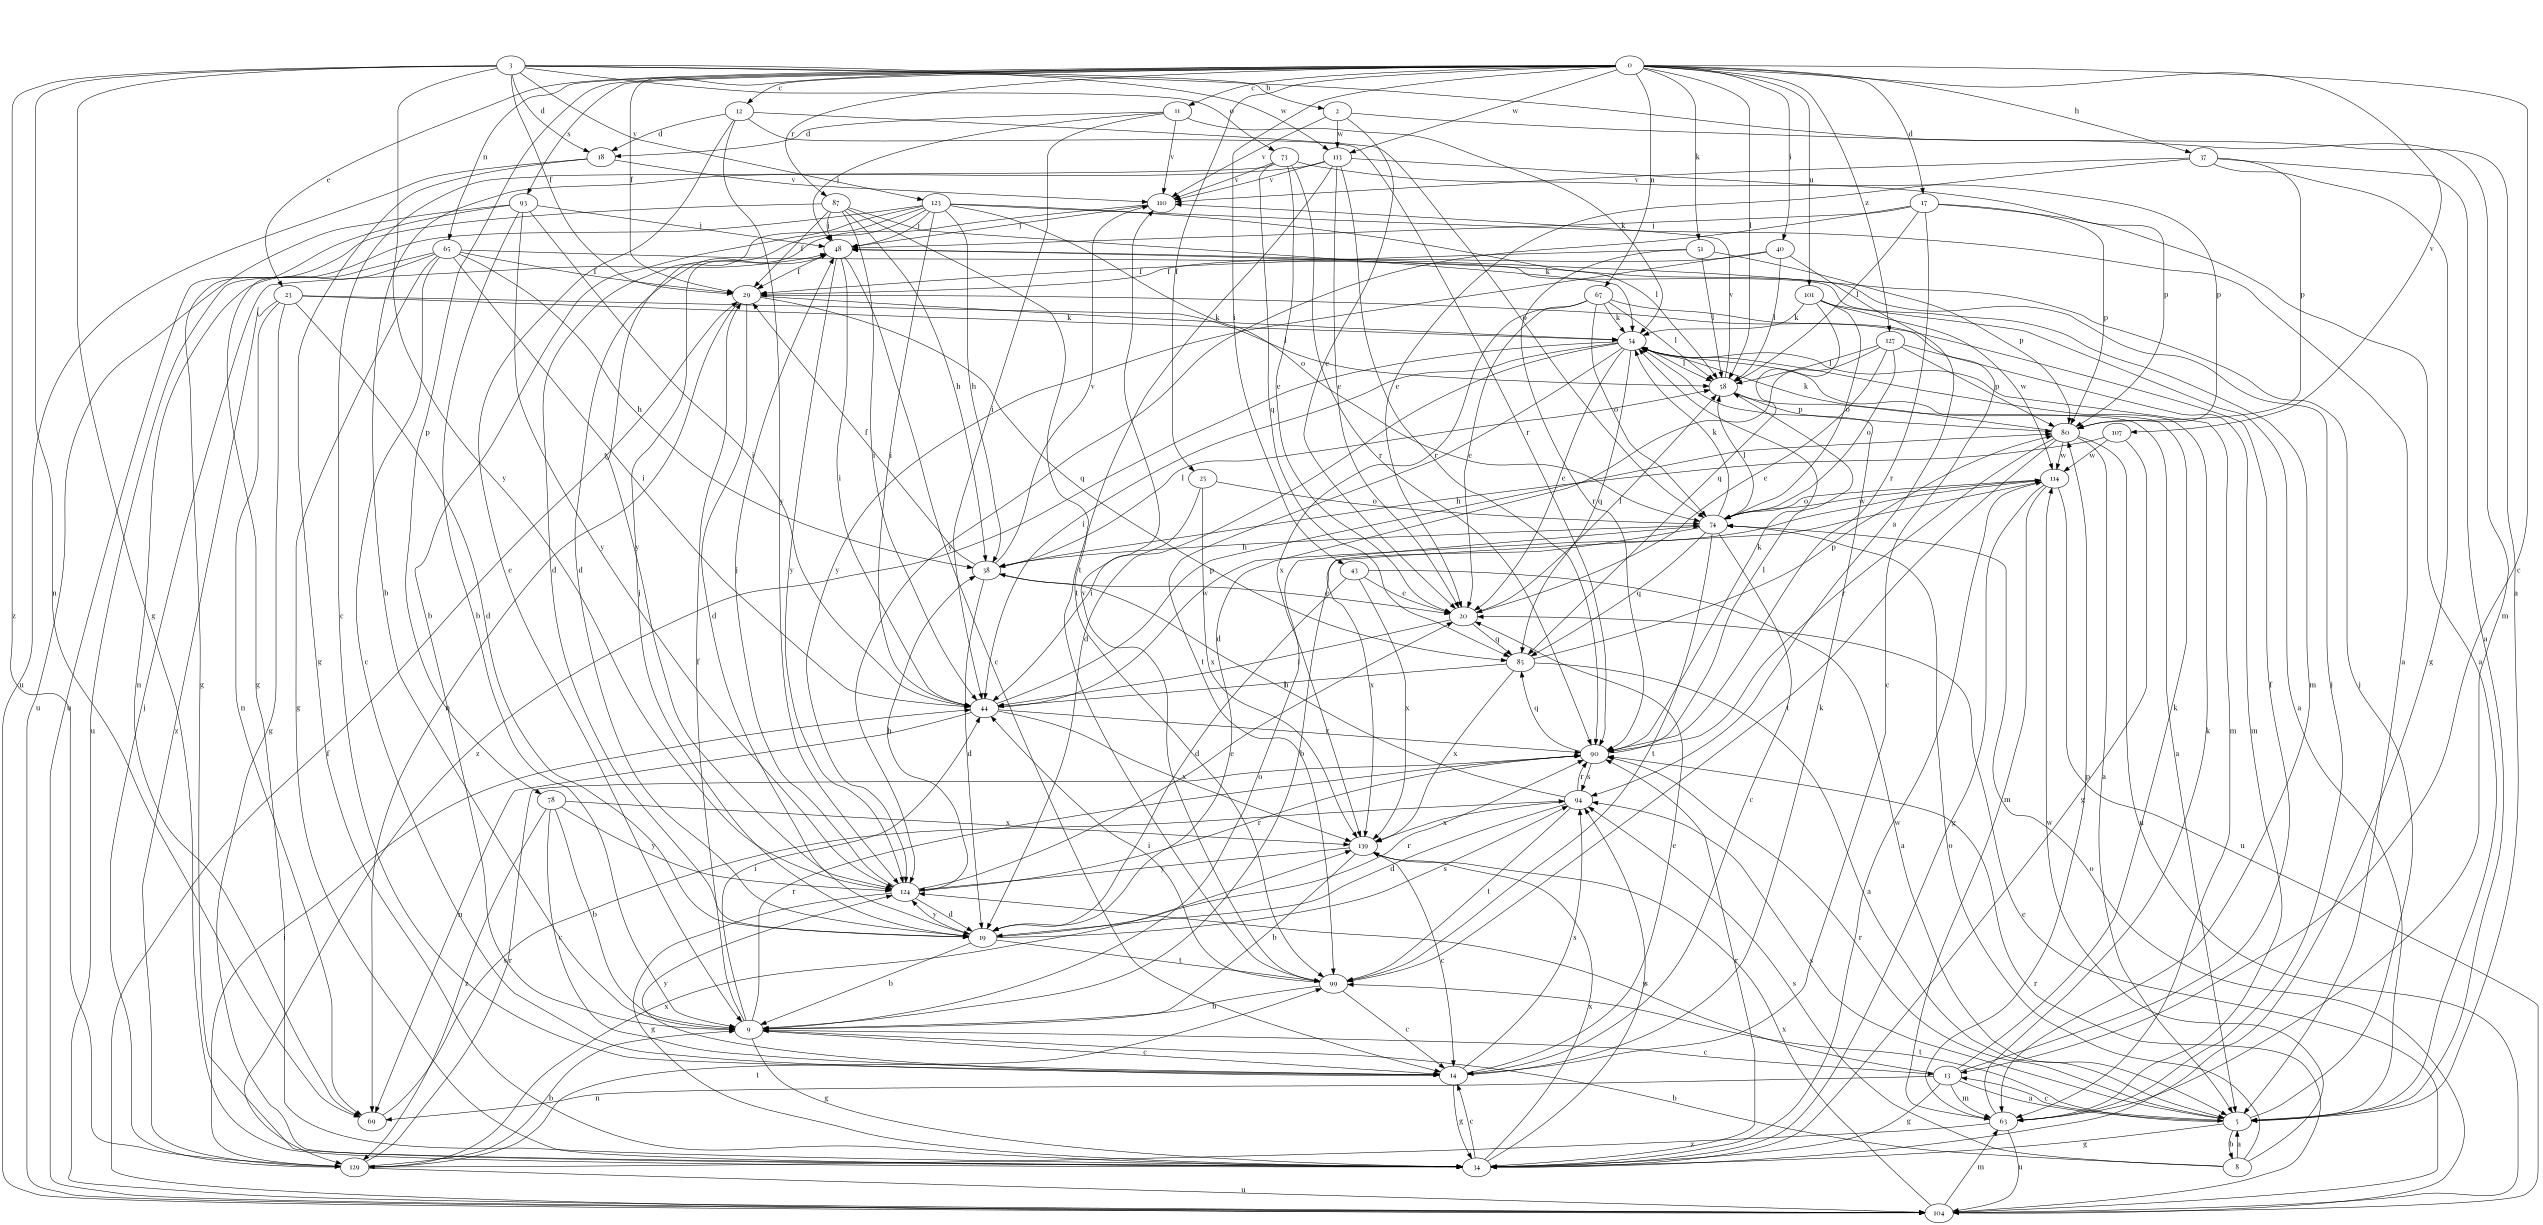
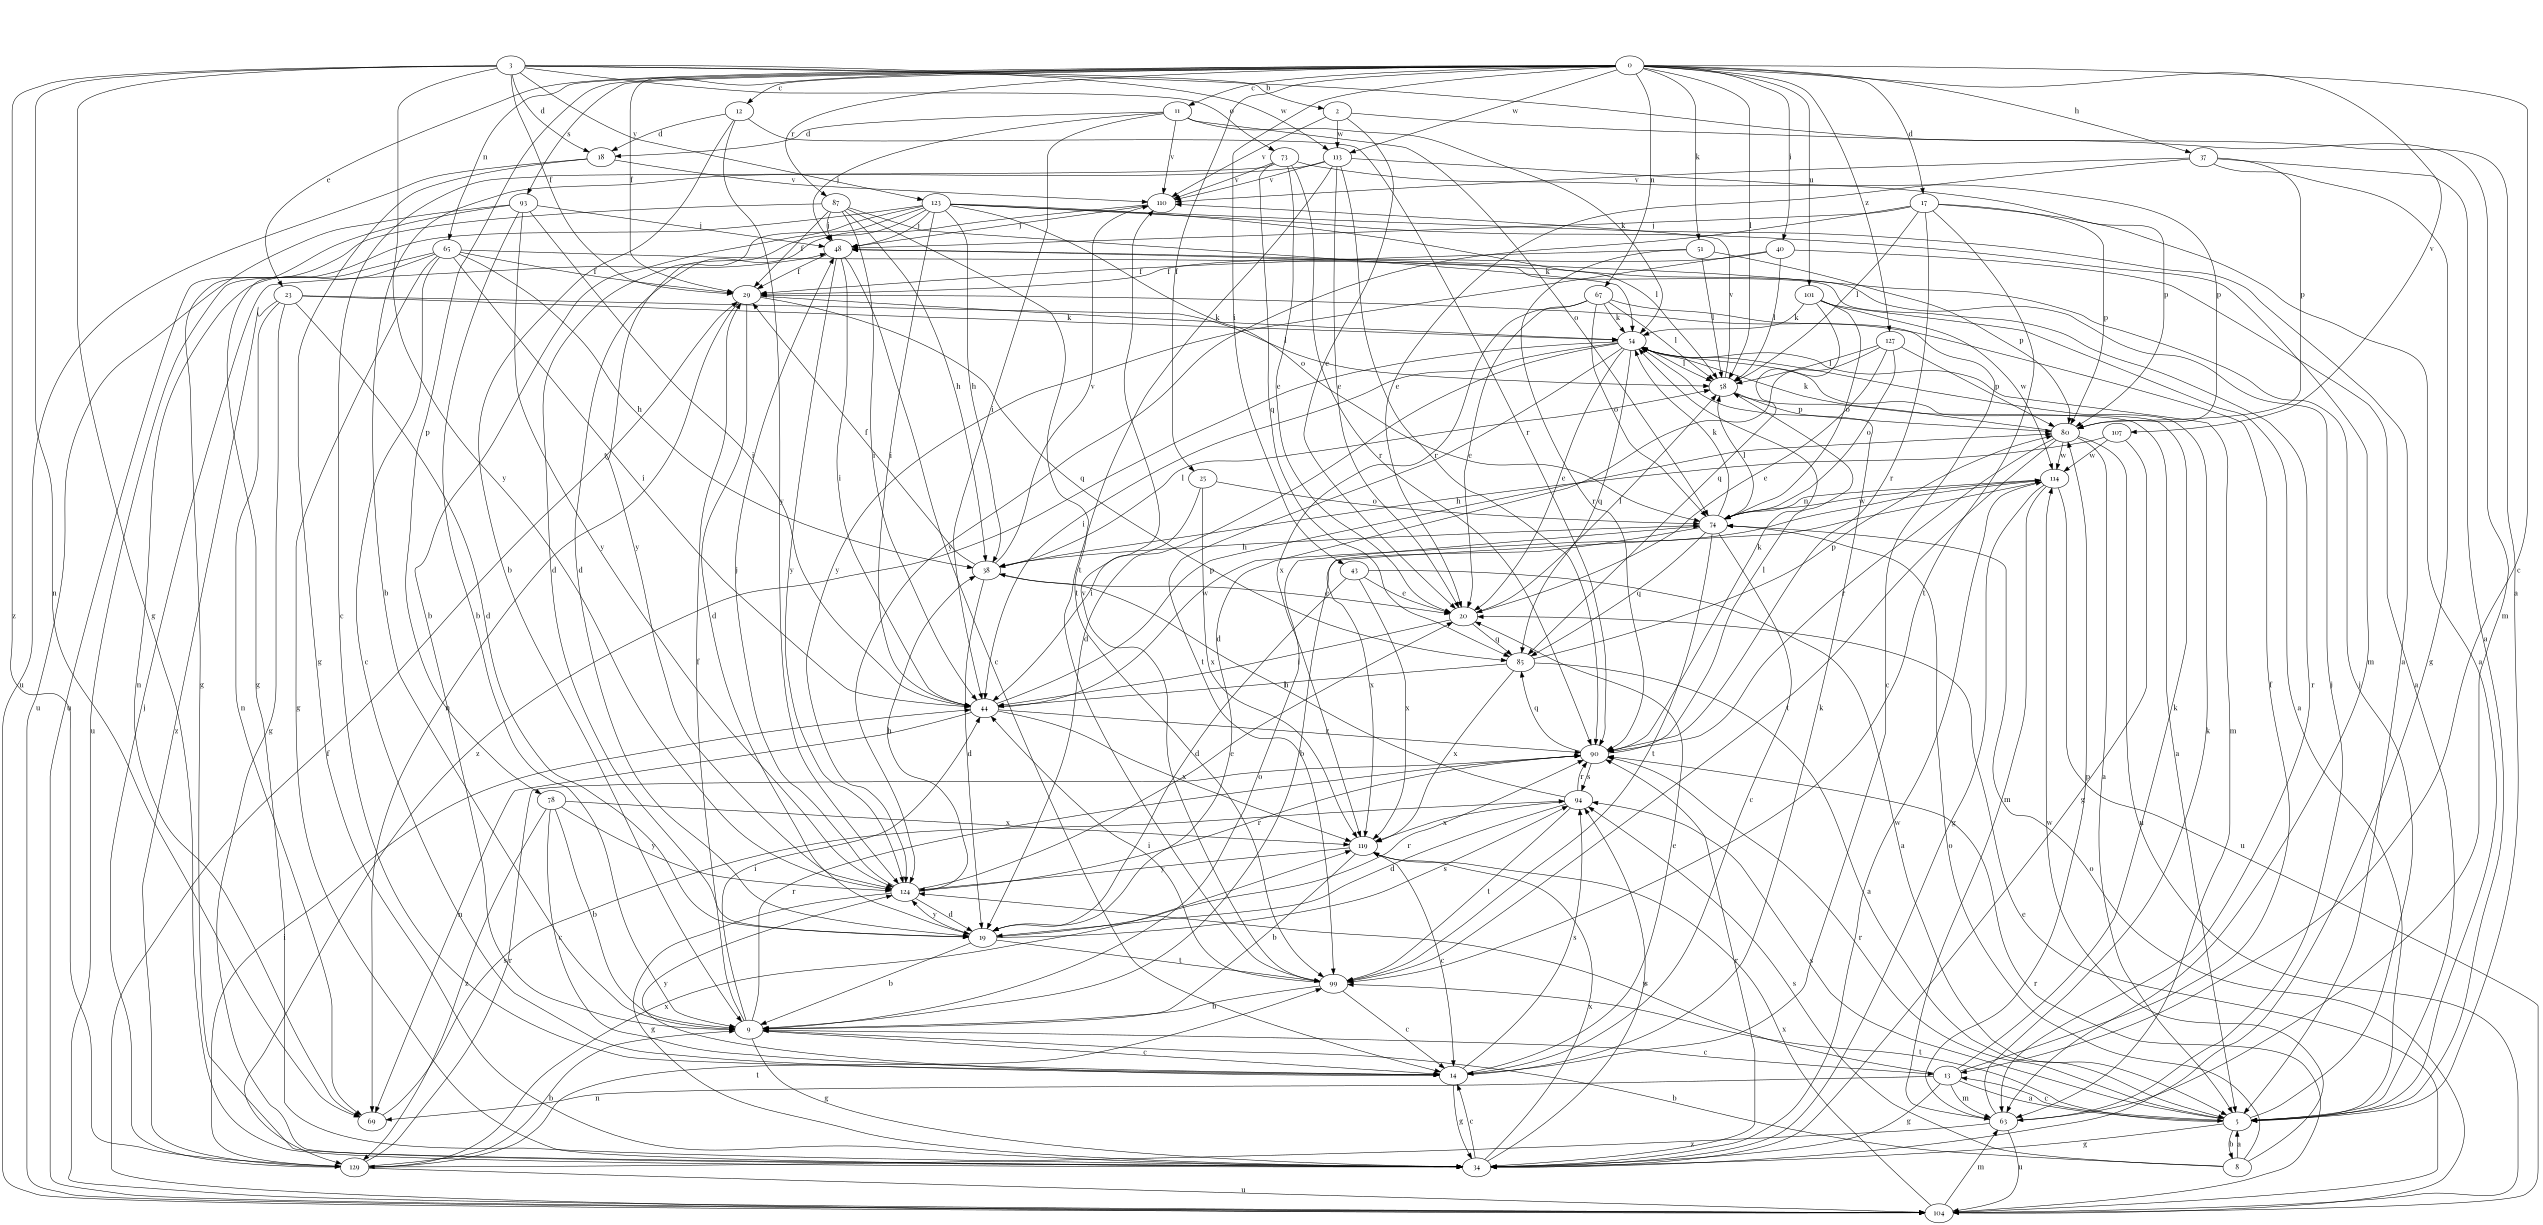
edge "12" -> "74": now "11" -> "74"
edge "114" -> "74": label "o" -> "n"
edge "40" -> "94": now "40" -> "5"
edge "12" -> "9": label "e" -> "b"
edge "19" -> "48": removed, label "j"
edge "127" -> "63": now "123" -> "63"
edge "65" -> "63": label "m" -> "r"
edge "17" -> "99": added, label "t"
node "139": label "139" -> "119"
